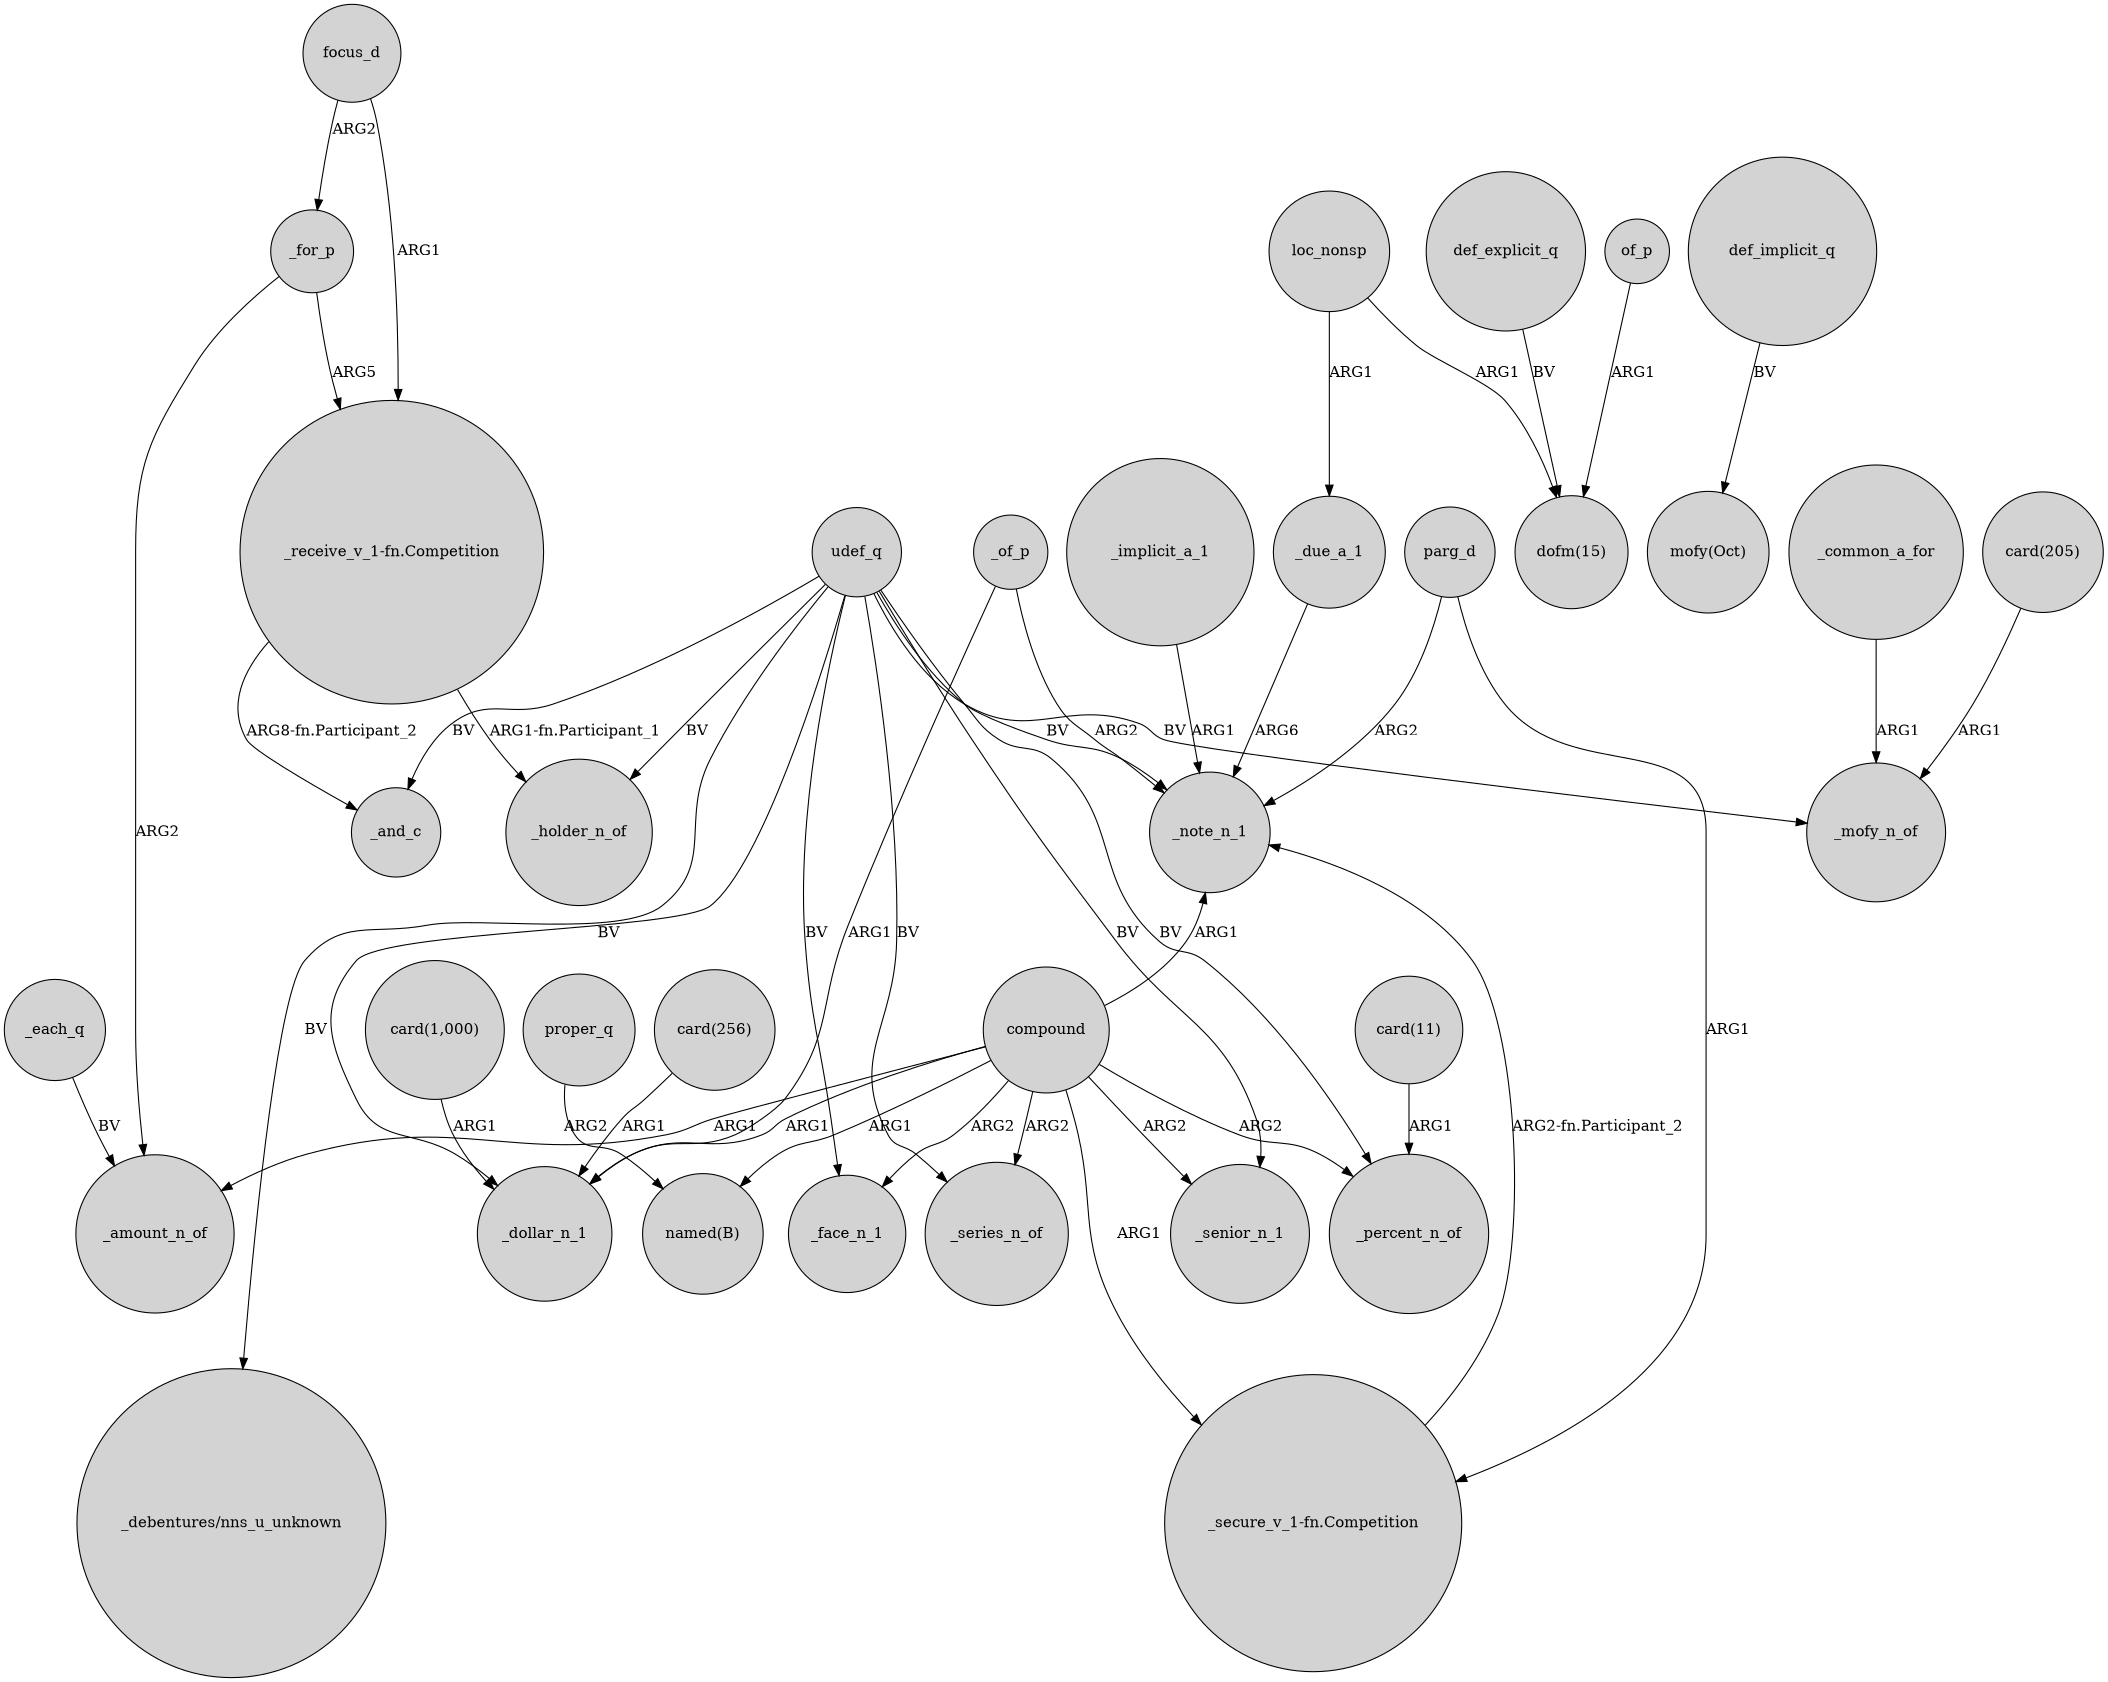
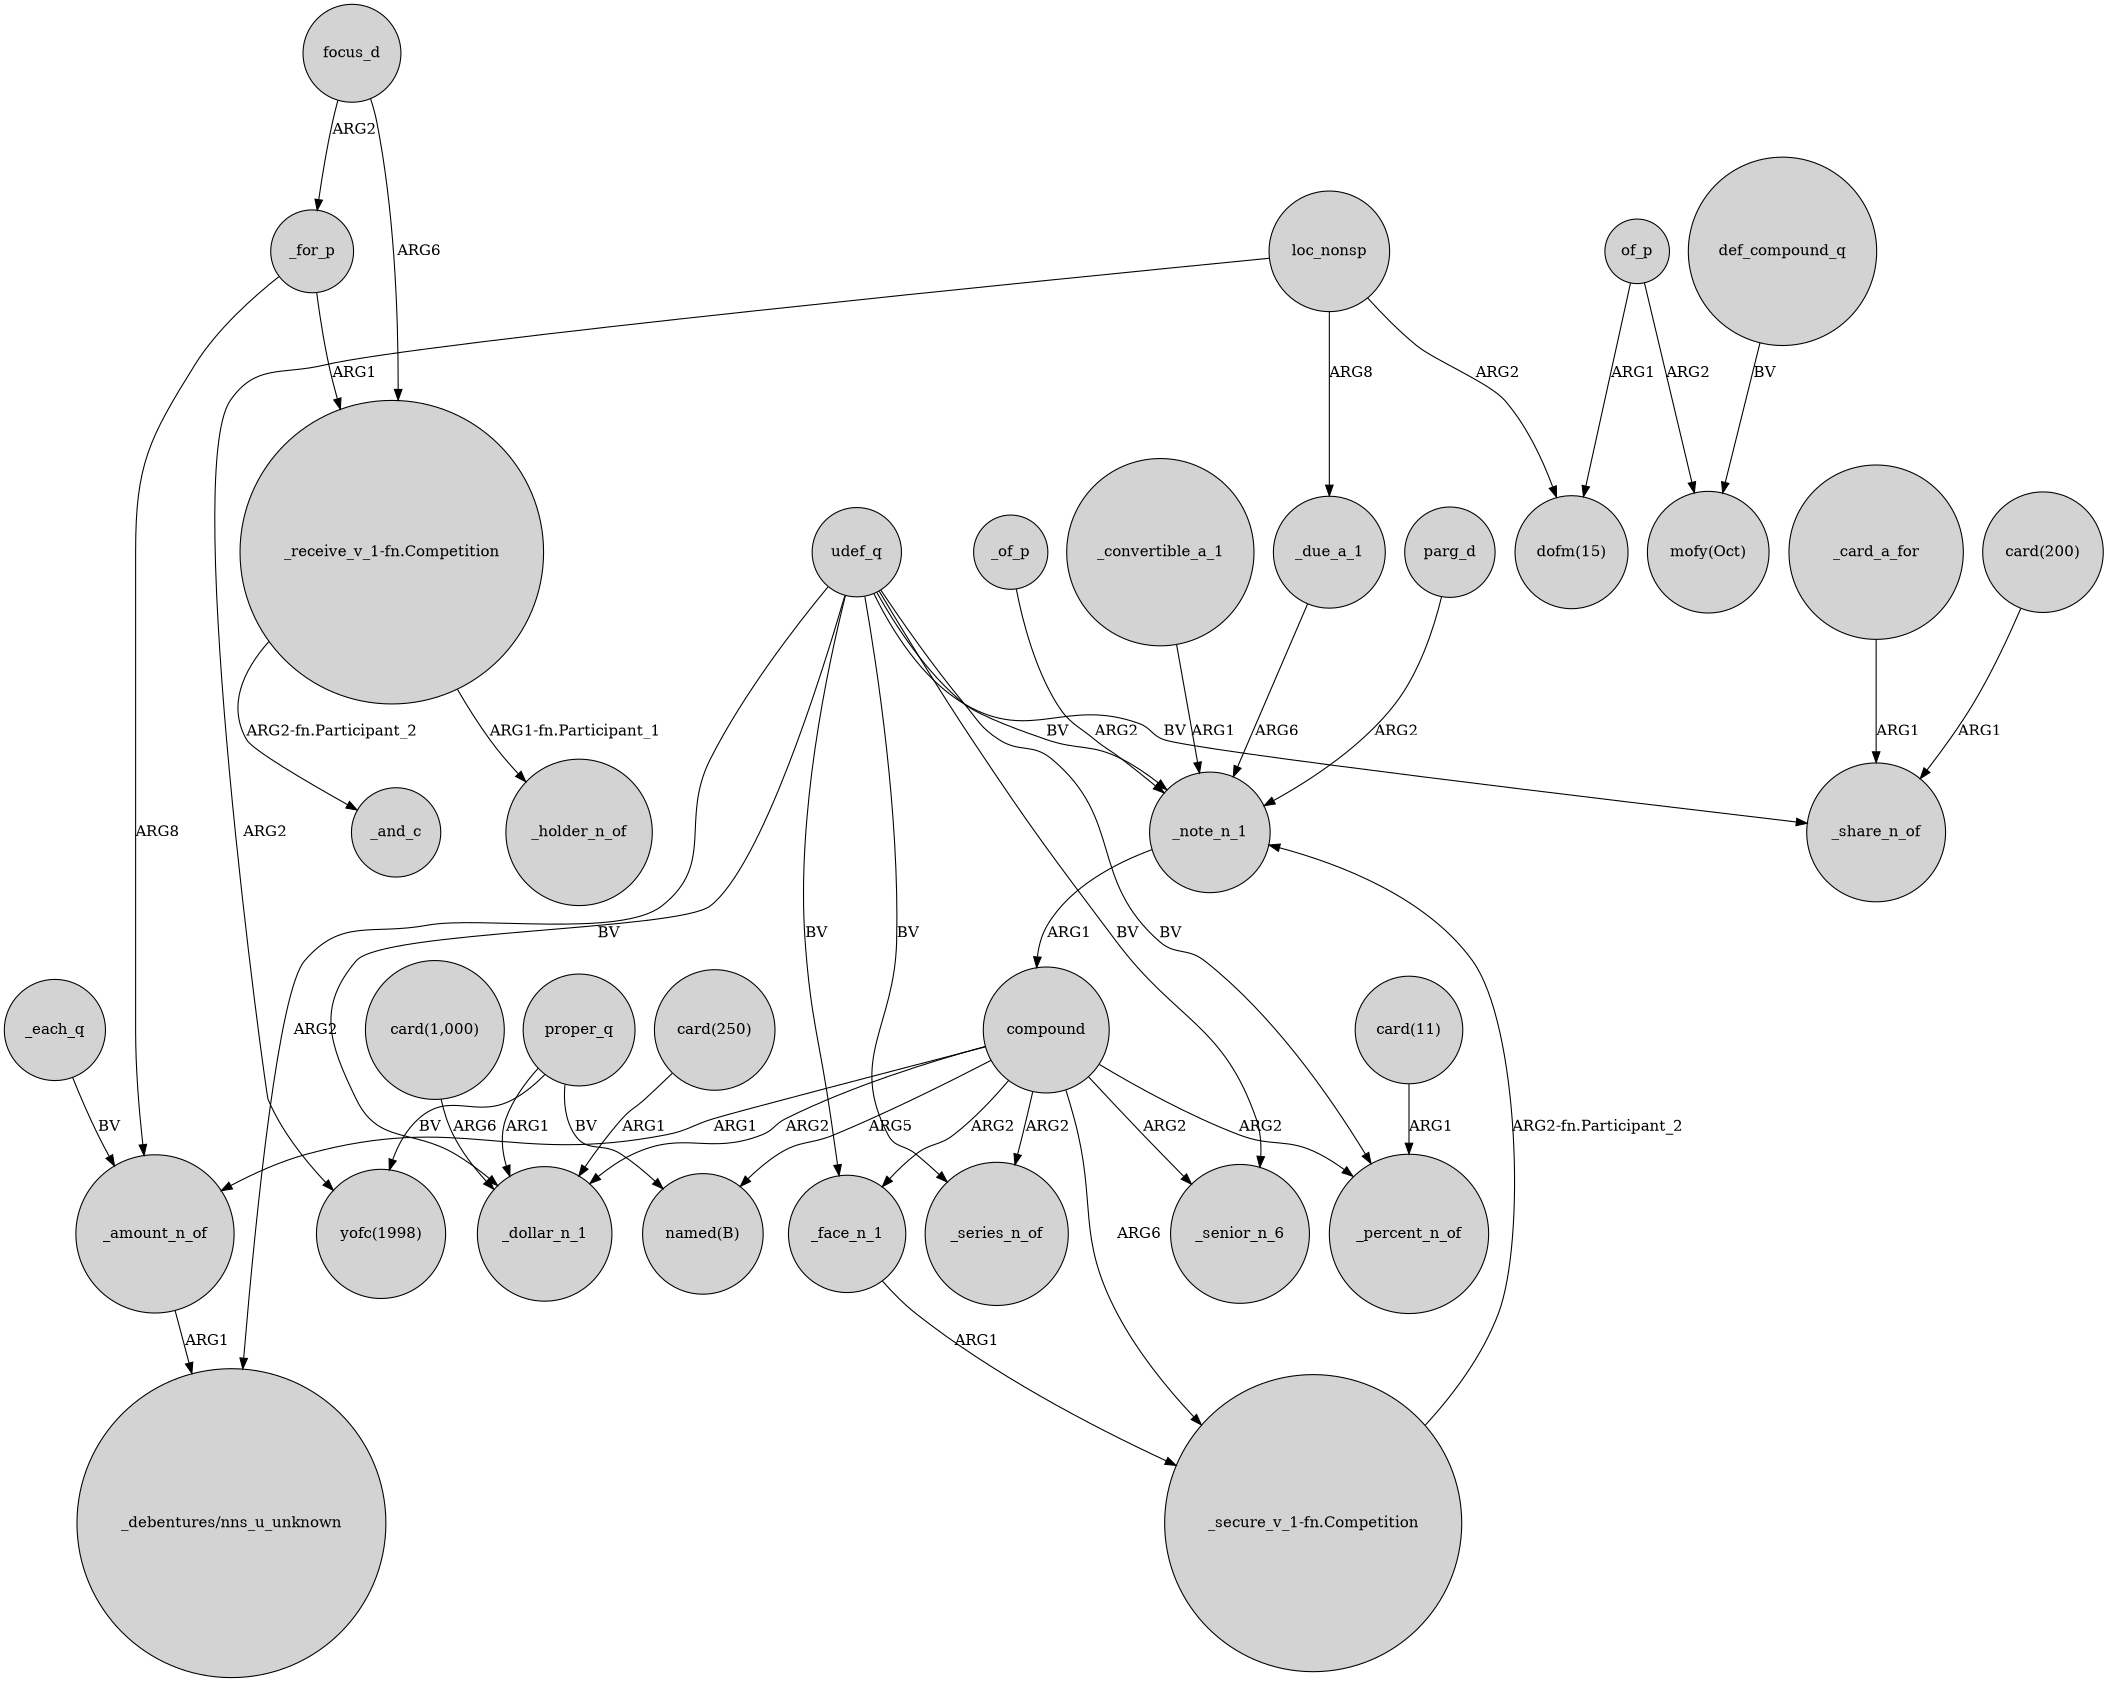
edge "focus_d" -> "_receive_v_1-fn.Competition": label "ARG1" -> "ARG6"
node "def_explicit_q": removed
node "def_implicit_q": label "def_implicit_q" -> "def_compound_q"
edge "_for_p" -> "_receive_v_1-fn.Competition": label "ARG5" -> "ARG1"
edge "loc_nonsp" -> "_due_a_1": label "ARG1" -> "ARG8"
edge "loc_nonsp" -> "dofm(15)": label "ARG1" -> "ARG2"
edge "of_p" -> "mofy(Oct)": added, label "ARG2"
node "_implicit_a_1": label "_implicit_a_1" -> "_convertible_a_1"
node "_common_a_for": label "_common_a_for" -> "_card_a_for"
node "card(205)": label "card(205)" -> "card(200)"
edge "udef_q" -> "_holder_n_of": removed, label "BV"
edge "udef_q" -> "_and_c": removed, label "BV"
edge "_receive_v_1-fn.Competition" -> "_and_c": label "ARG8-fn.Participant_2" -> "ARG2-fn.Participant_2"
edge "_for_p" -> "_amount_n_of": label "ARG2" -> "ARG8"
node "_mofy_n_of": label "_mofy_n_of" -> "_share_n_of"
edge "_of_p" -> "_dollar_n_1": now "proper_q" -> "_dollar_n_1"
edge "compound" -> "_note_n_1": reversed
edge "parg_d" -> "_secure_v_1-fn.Competition": now "_face_n_1" -> "_secure_v_1-fn.Competition"
edge "udef_q" -> "_debentures/nns_u_unknown": label "BV" -> "ARG2"
node "card(256)": label "card(256)" -> "card(250)"
edge "card(1,000)" -> "_dollar_n_1": label "ARG1" -> "ARG6"
edge "proper_q" -> "named(B)": label "ARG2" -> "BV"
edge "compound" -> "_dollar_n_1": label "ARG1" -> "ARG2"
edge "compound" -> "named(B)": label "ARG1" -> "ARG5"
node "yofc(1998)": added
edge "compound" -> "_secure_v_1-fn.Competition": label "ARG1" -> "ARG6"
node "_senior_n_1": label "_senior_n_1" -> "_senior_n_6"
edge "_amount_n_of" -> "_debentures/nns_u_unknown": added, label "ARG1"
